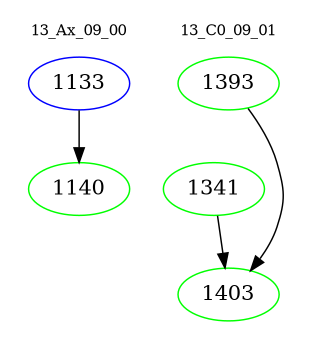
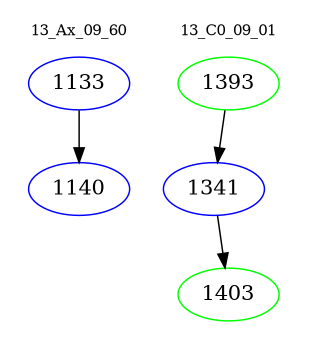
cluster "13_Ax_09_00": label "13_Ax_09_00" -> "13_Ax_09_60"
edge "1393" -> "1403": now "1393" -> "1341"
node "1140": color green -> blue
node "1341": color green -> blue
